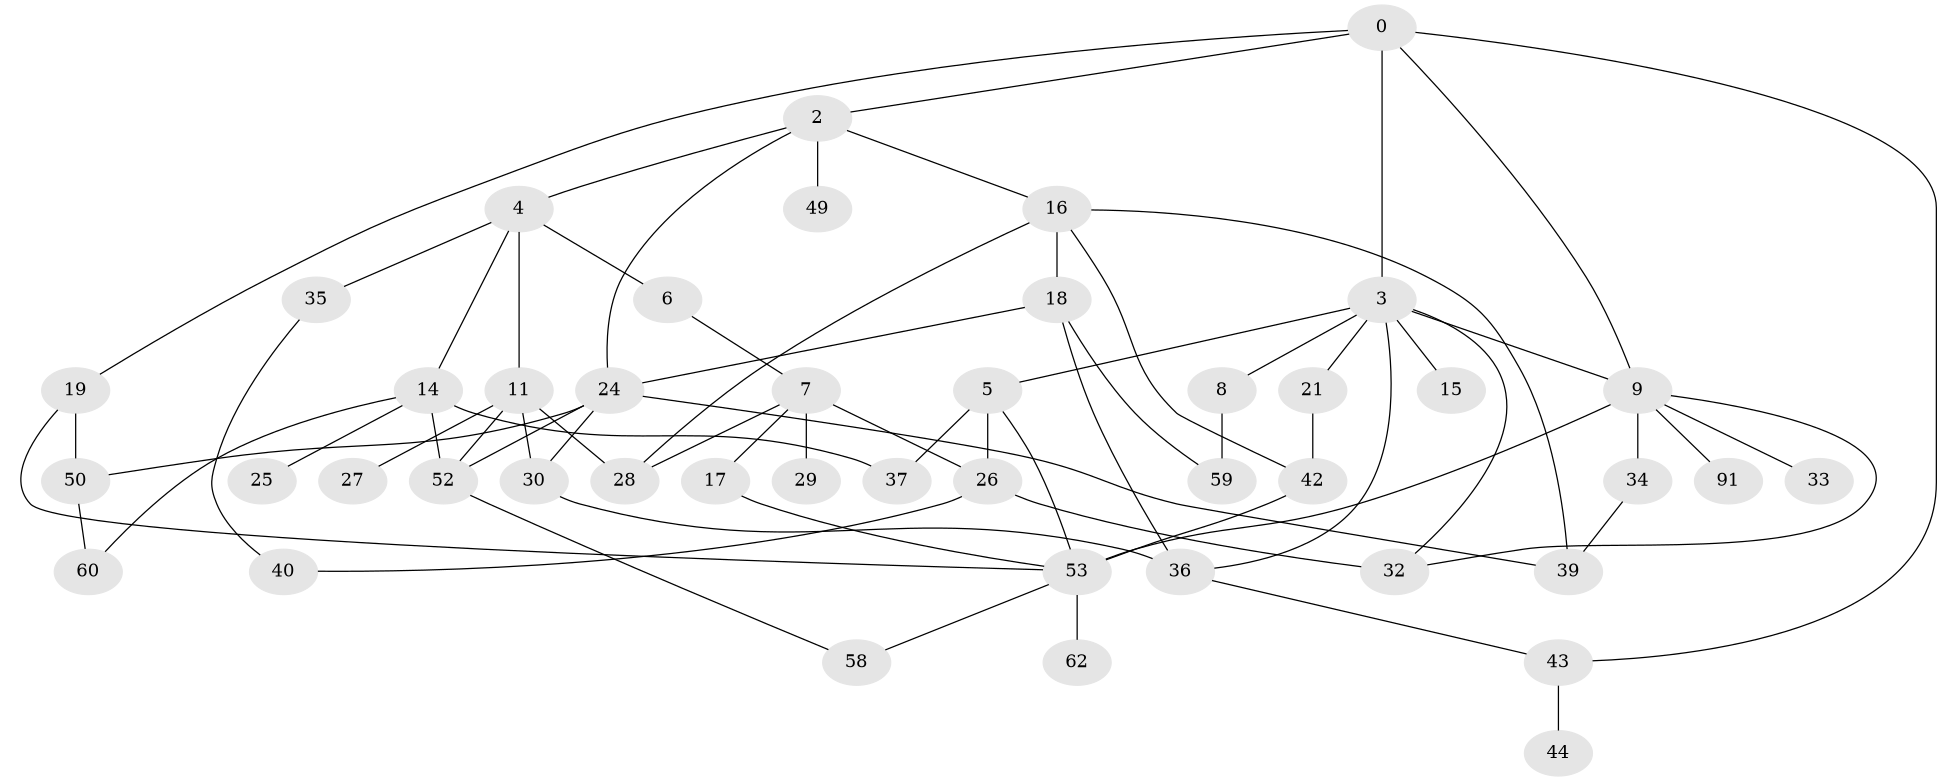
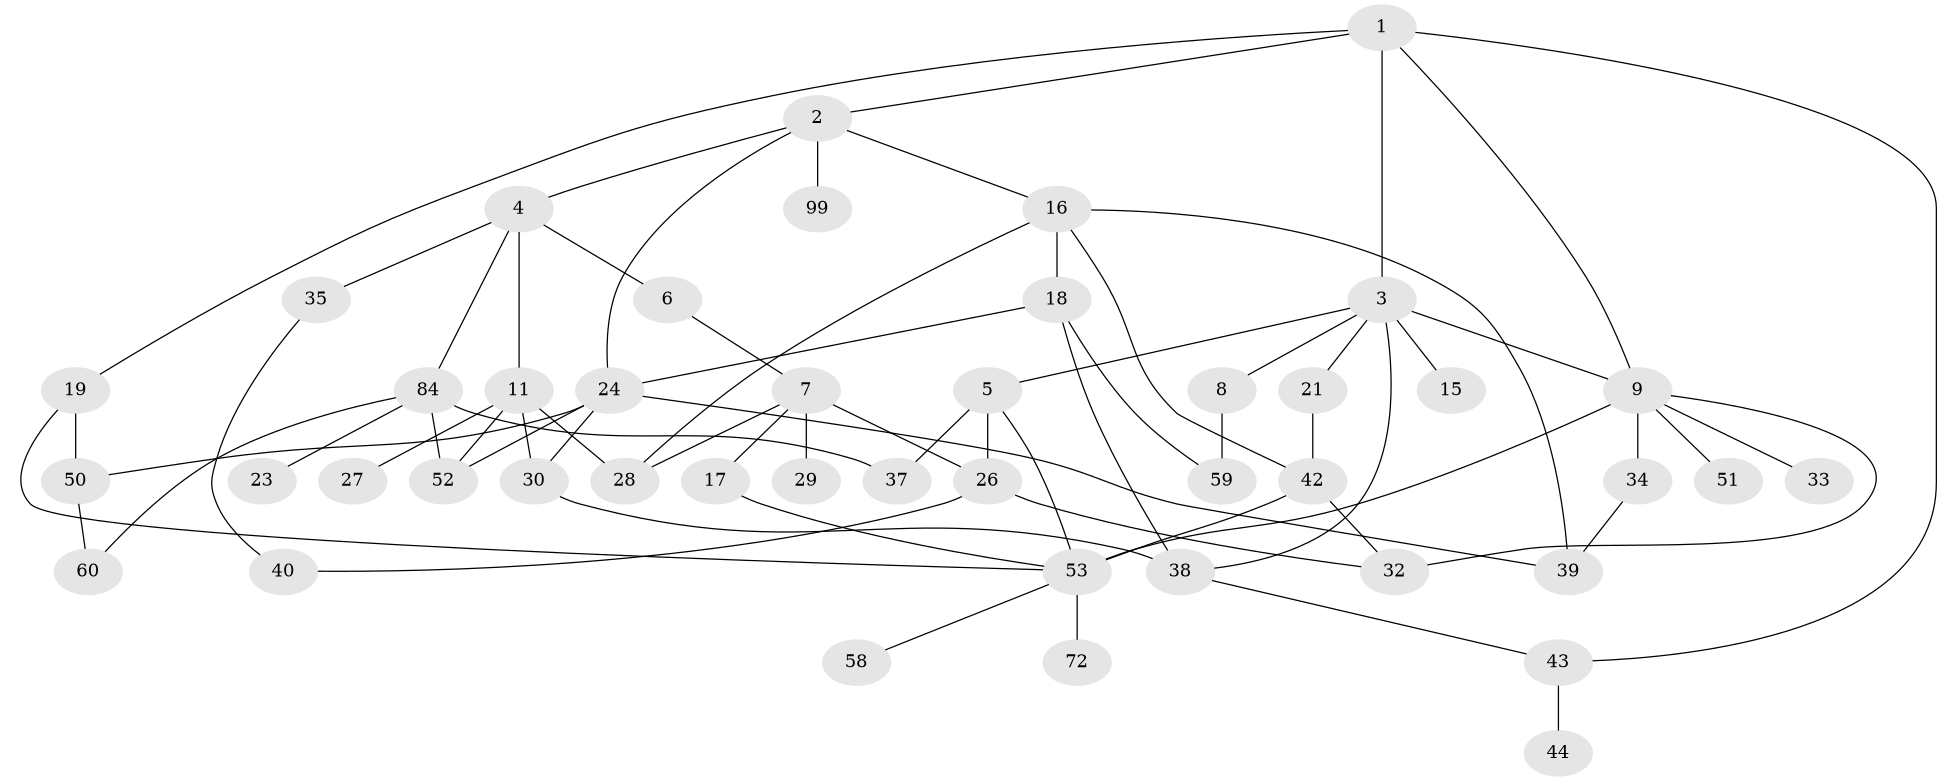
node "0": label "0" -> "1"
node "49": label "49" -> "99"
node "14": label "14" -> "84"
edge "3" -- "32": now "42" -- "32"
node "25": label "25" -> "23"
node "91": label "91" -> "51"
node "36": label "36" -> "38"
edge "52" -- "58": removed
node "62": label "62" -> "72"
